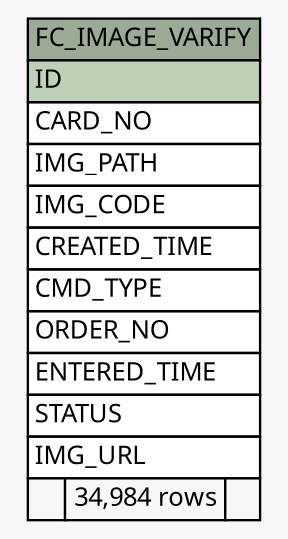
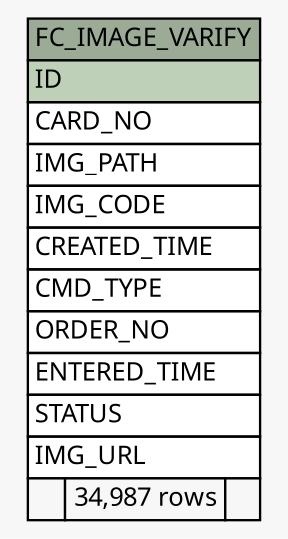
node "FC_IMAGE_VARIFY": text "34,984 rows" -> "34,987 rows"
